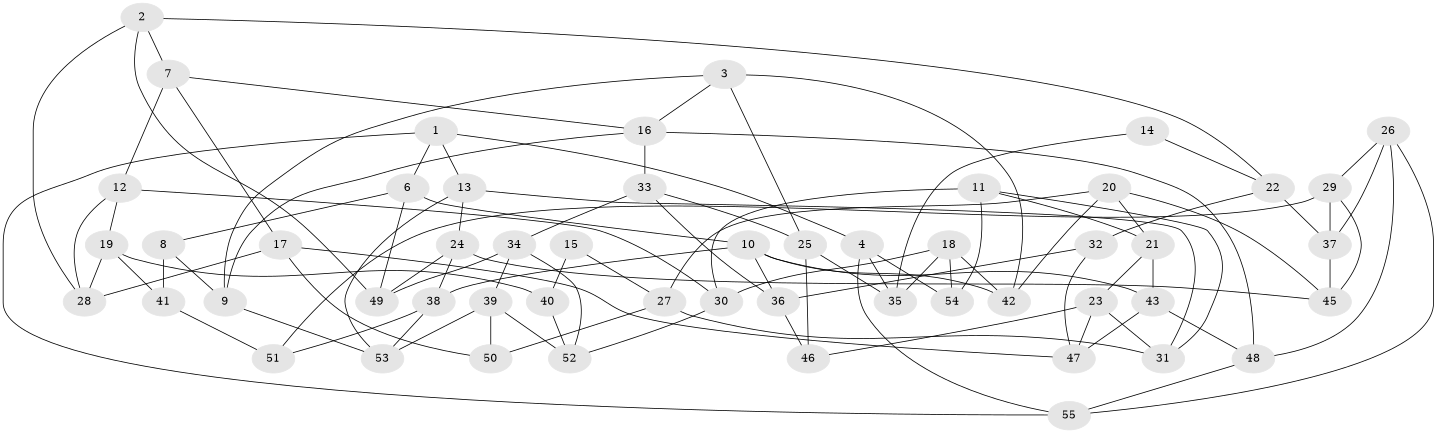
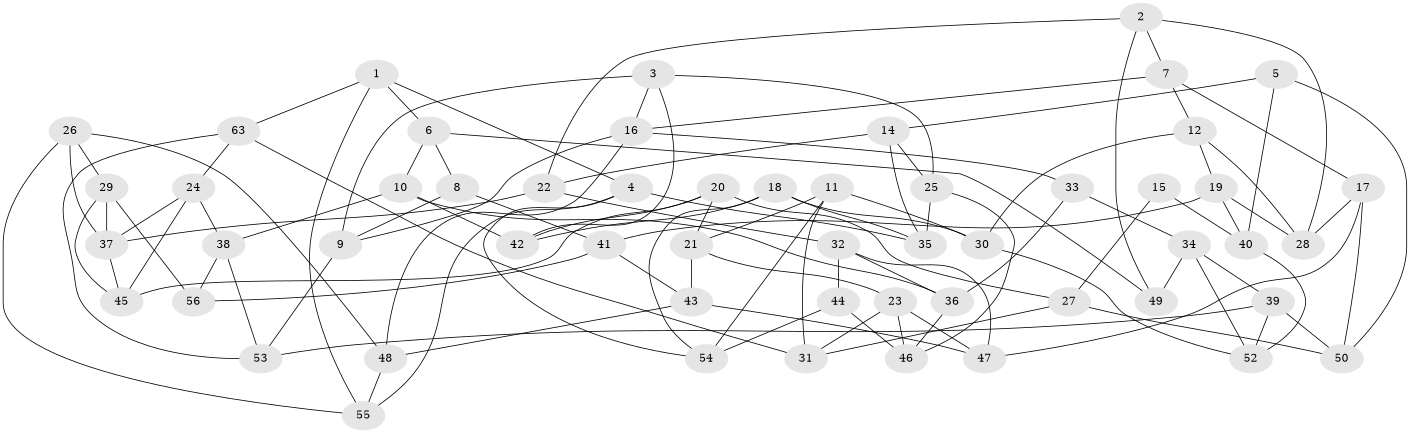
node "5": added
node "13": label "13" -> "63"
edge "33" -- "25": now "14" -- "25"
edge "10" -- "43": now "41" -- "43"
edge "24" -- "49": now "24" -- "37"
node "44": added
node "51": label "51" -> "56"
